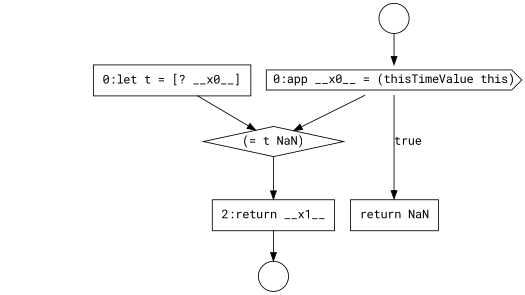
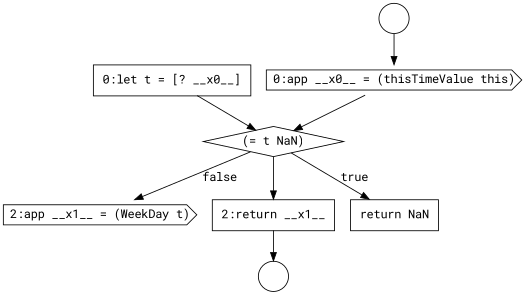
edge "0:app __x0__ = (thisTimeValue this)" -> "return NaN": now "(= t NaN)" -> "return NaN"
node "2:app __x1__ = (WeekDay t)": added
